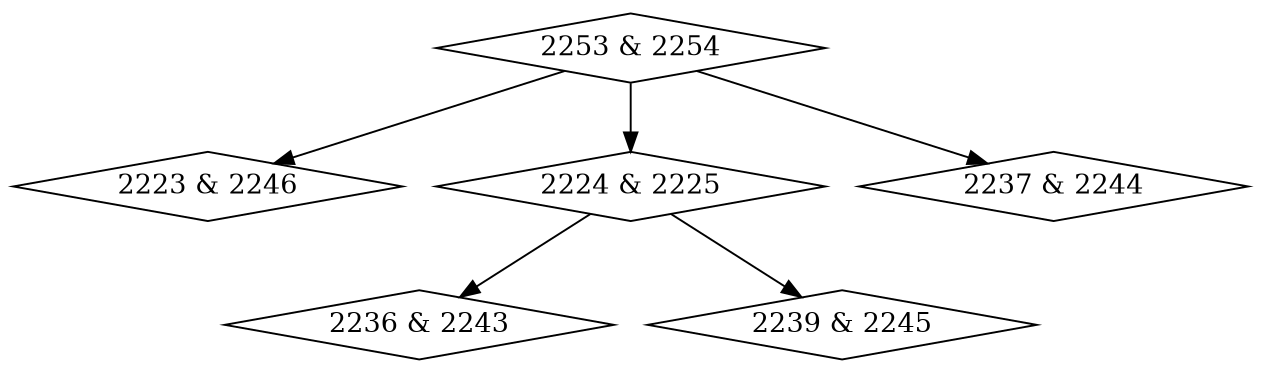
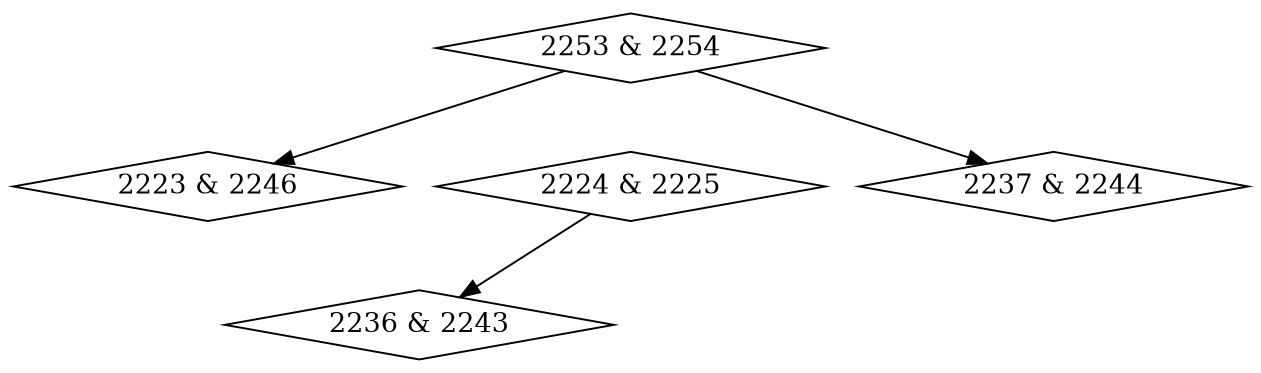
edge "2253 & 2254" -> "2224 & 2225": removed
node "2239 & 2245": removed
